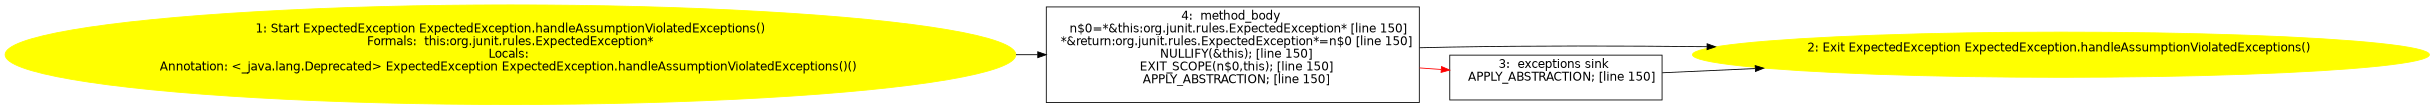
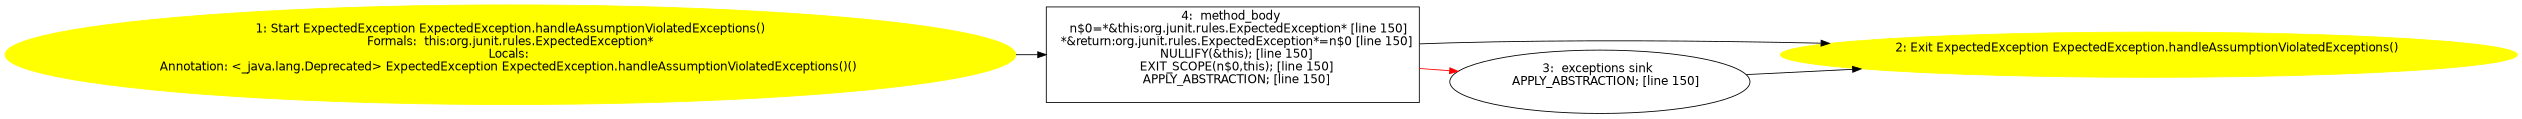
node "3:  exceptions sink APPLY_ABSTRACTION; [line 150]": shape box -> ellipse
